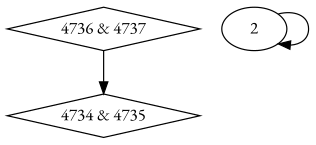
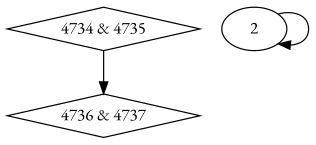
edge "4736 & 4737" -> "4734 & 4735": reversed
